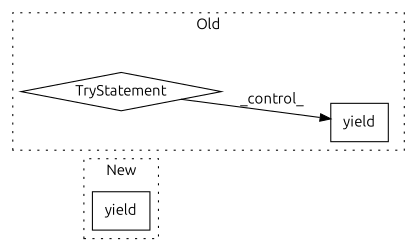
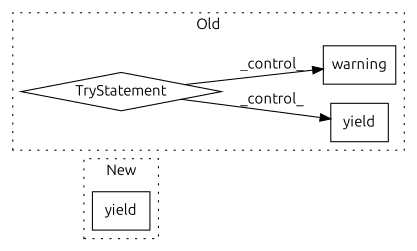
node "warning": added
